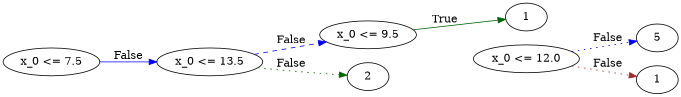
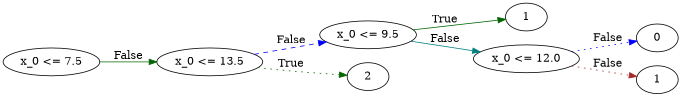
node "5": label "5" -> "0"
edge "x_0 <= 9.5" -> "x_0 <= 12.0": added, label "False"
edge "x_0 <= 7.5" -> "x_0 <= 13.5": color blue -> darkgreen
edge "x_0 <= 13.5" -> "2": label "False" -> "True"
